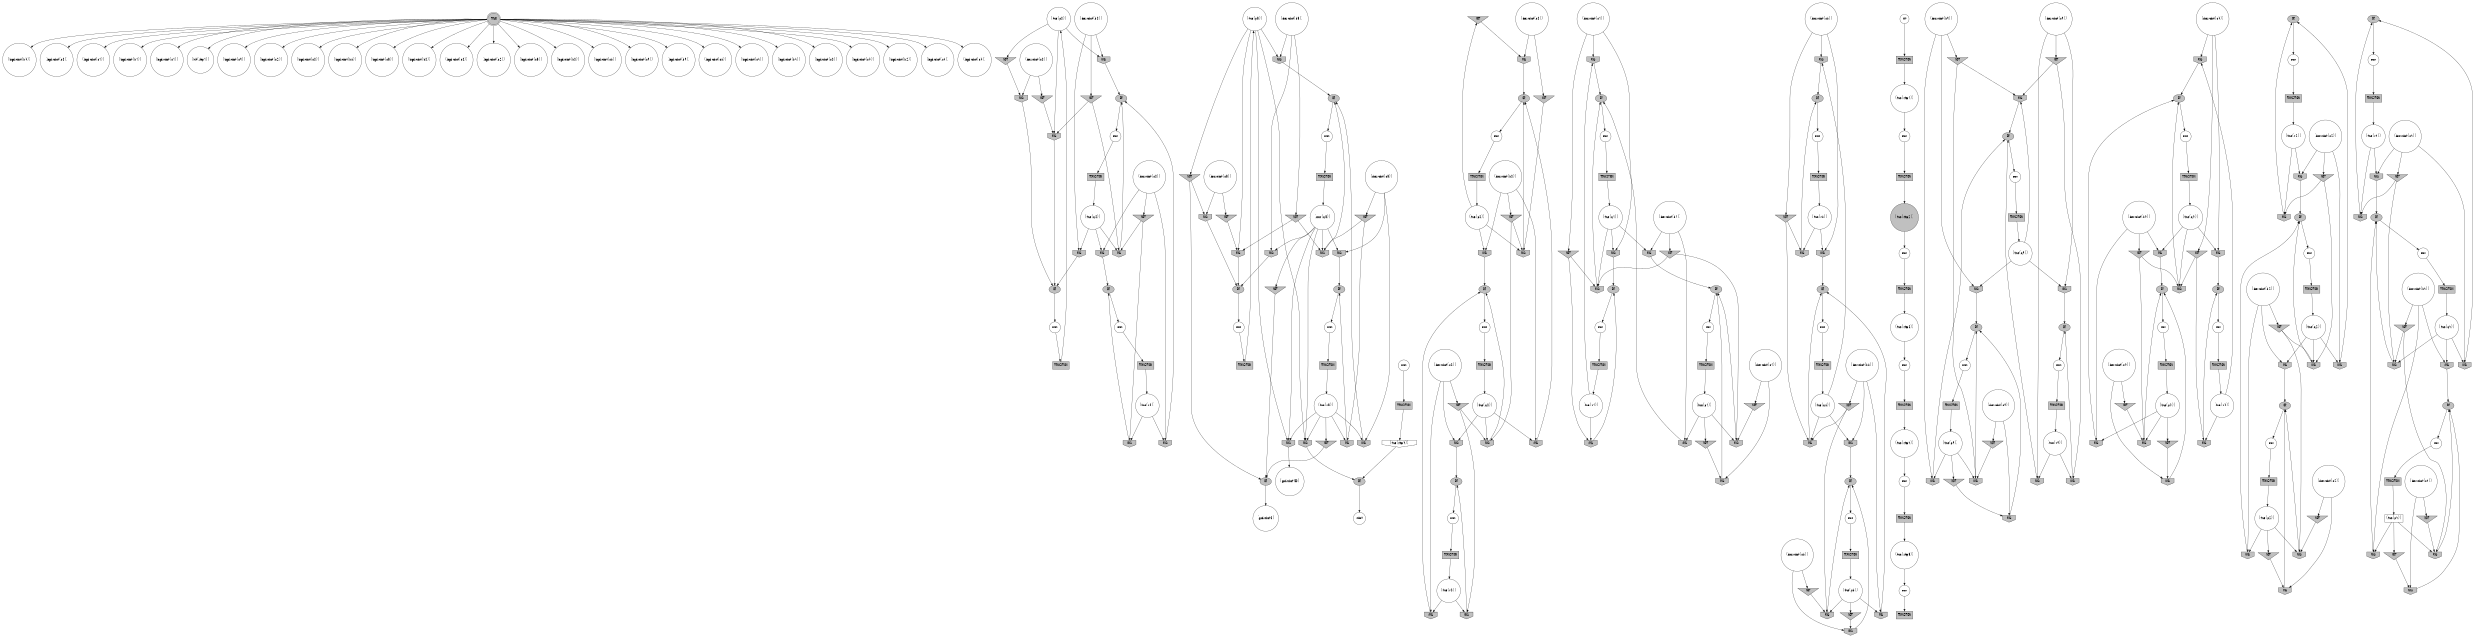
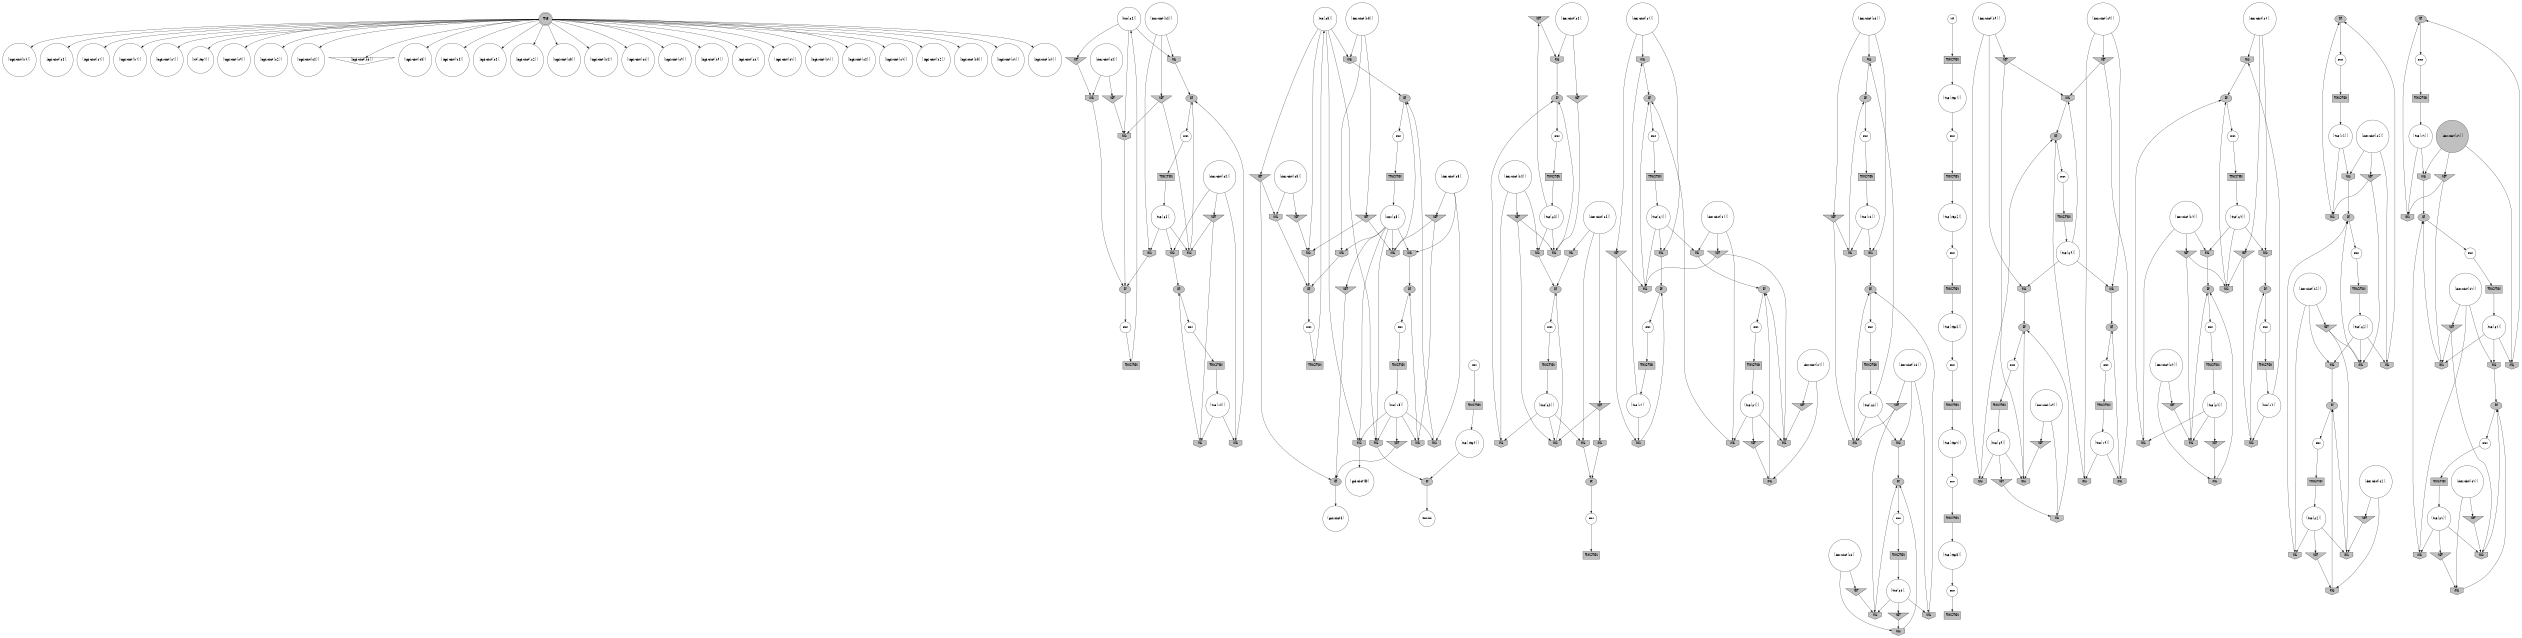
node "( legal robot ( b 6 ) )": shape circle -> invtriangle
node "( legal robot ( b 5 ) )": added
node "( does robot ( c 4 ) )": fillcolor white -> grey
node "( true ( step 2 ) )": fillcolor grey -> white
node "( true ( step 7 ) )": shape invhouse -> circle
node "robot": label "robot" -> "terminal"
node "( true ( p 4 ) )": shape box -> circle
node "( true ( r 3 ) )": removed
